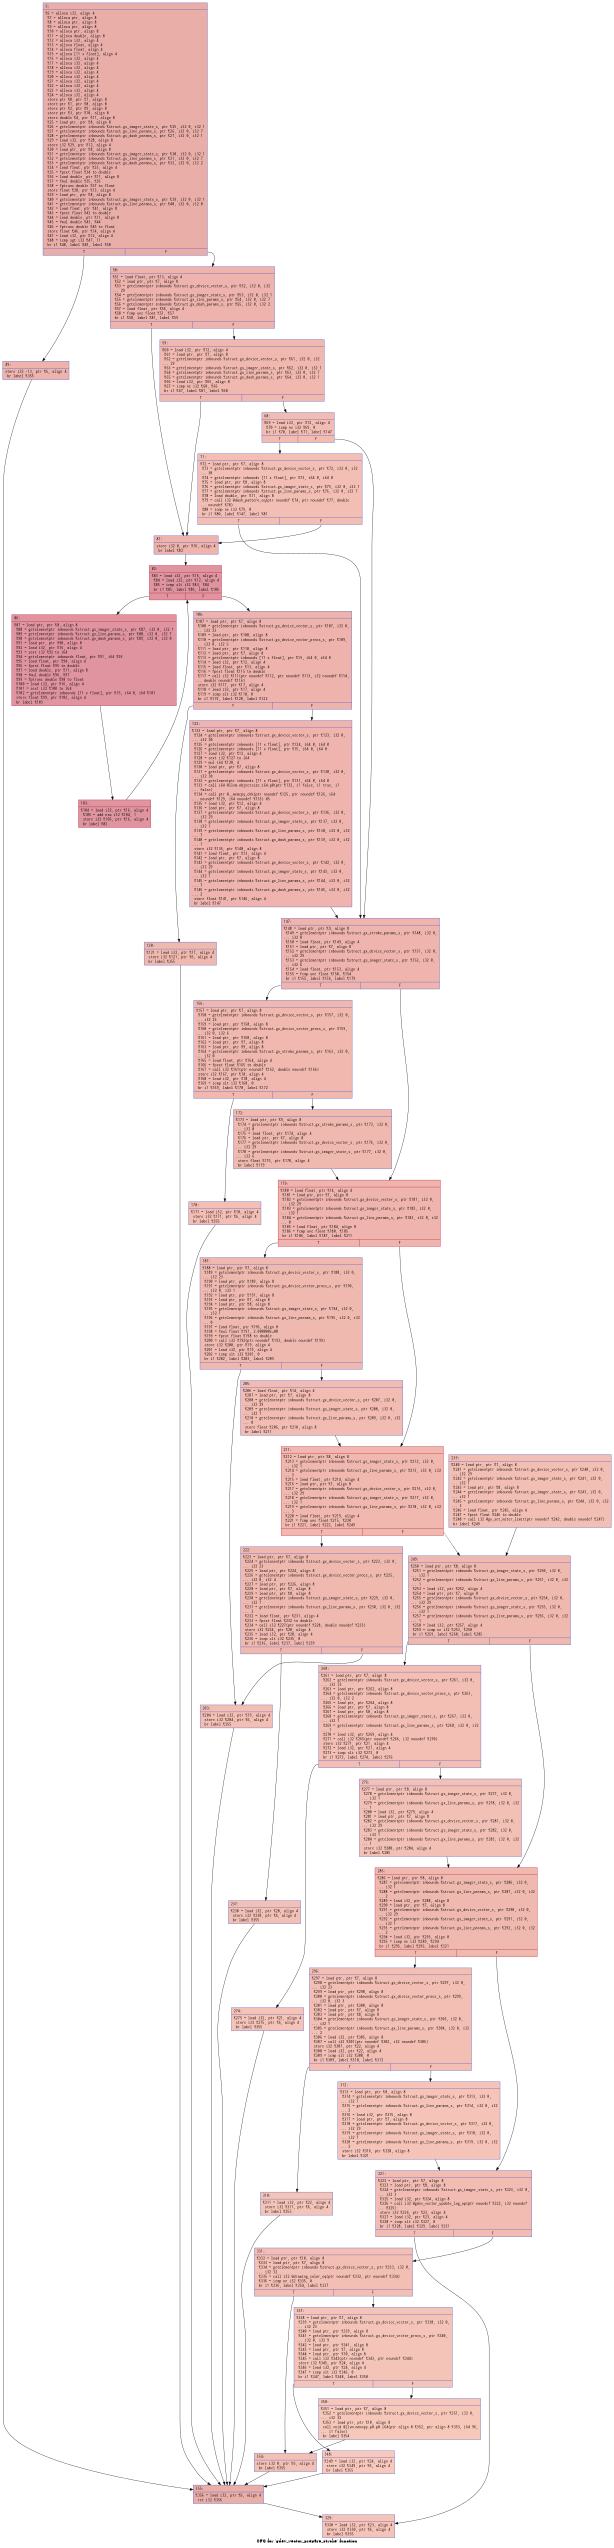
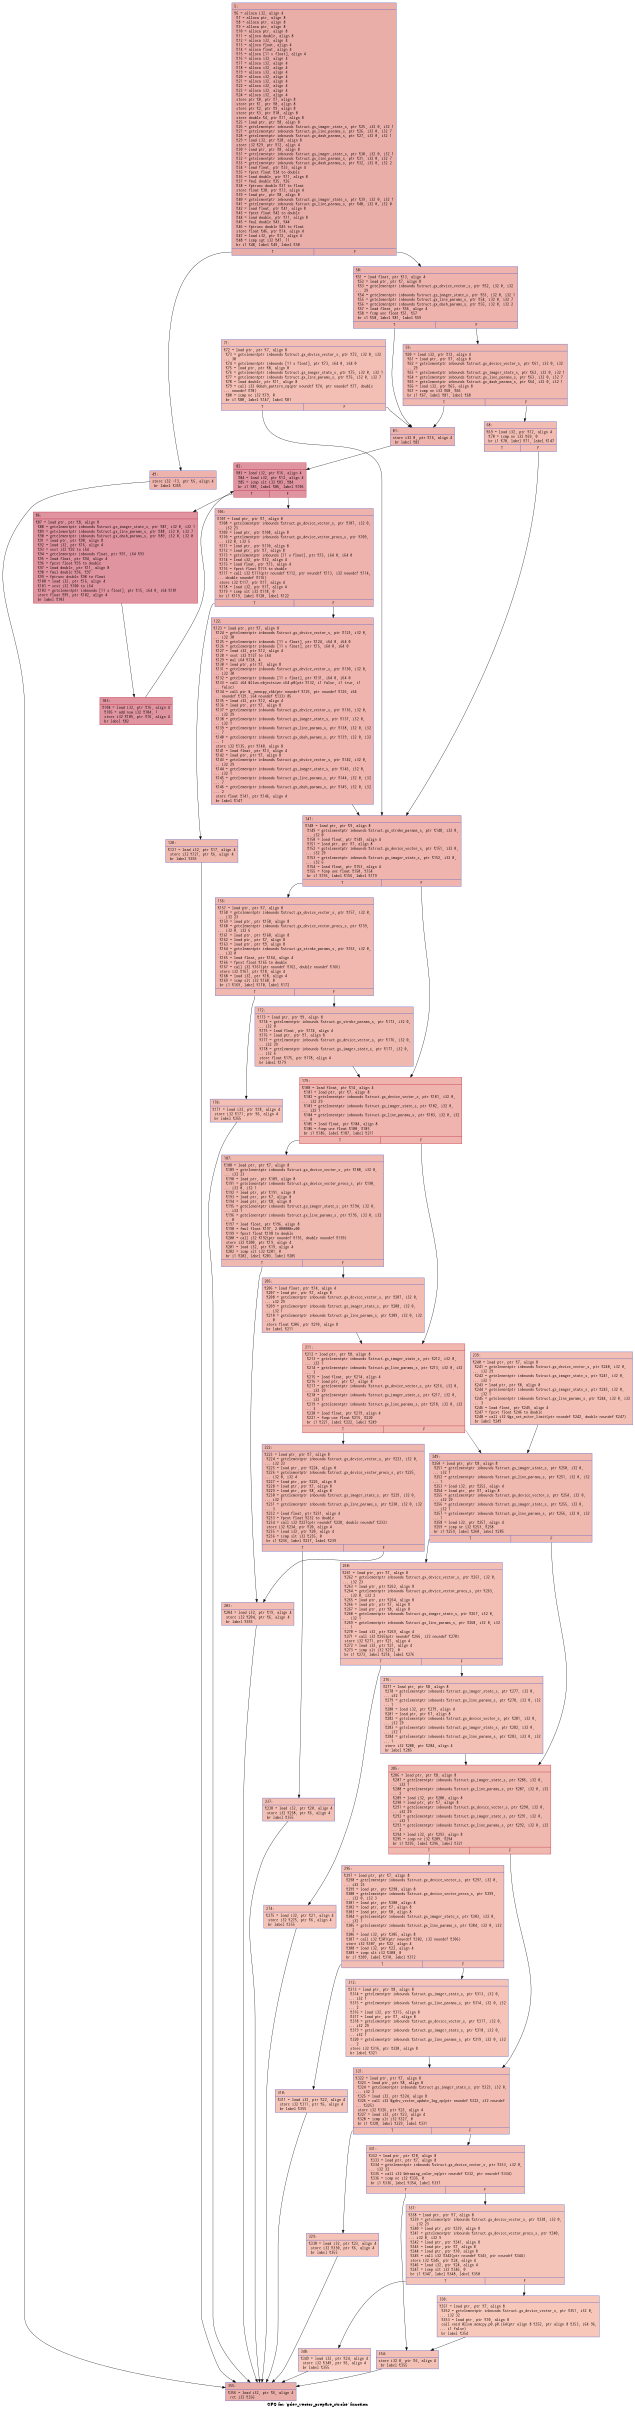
edge "68:" -> "71:": removed
edge "355:" -> "329:": reversed
